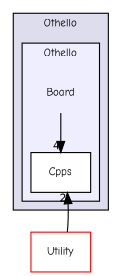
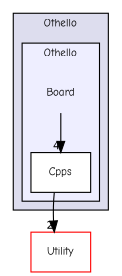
edge "Utility" -> "Cpps": reversed
